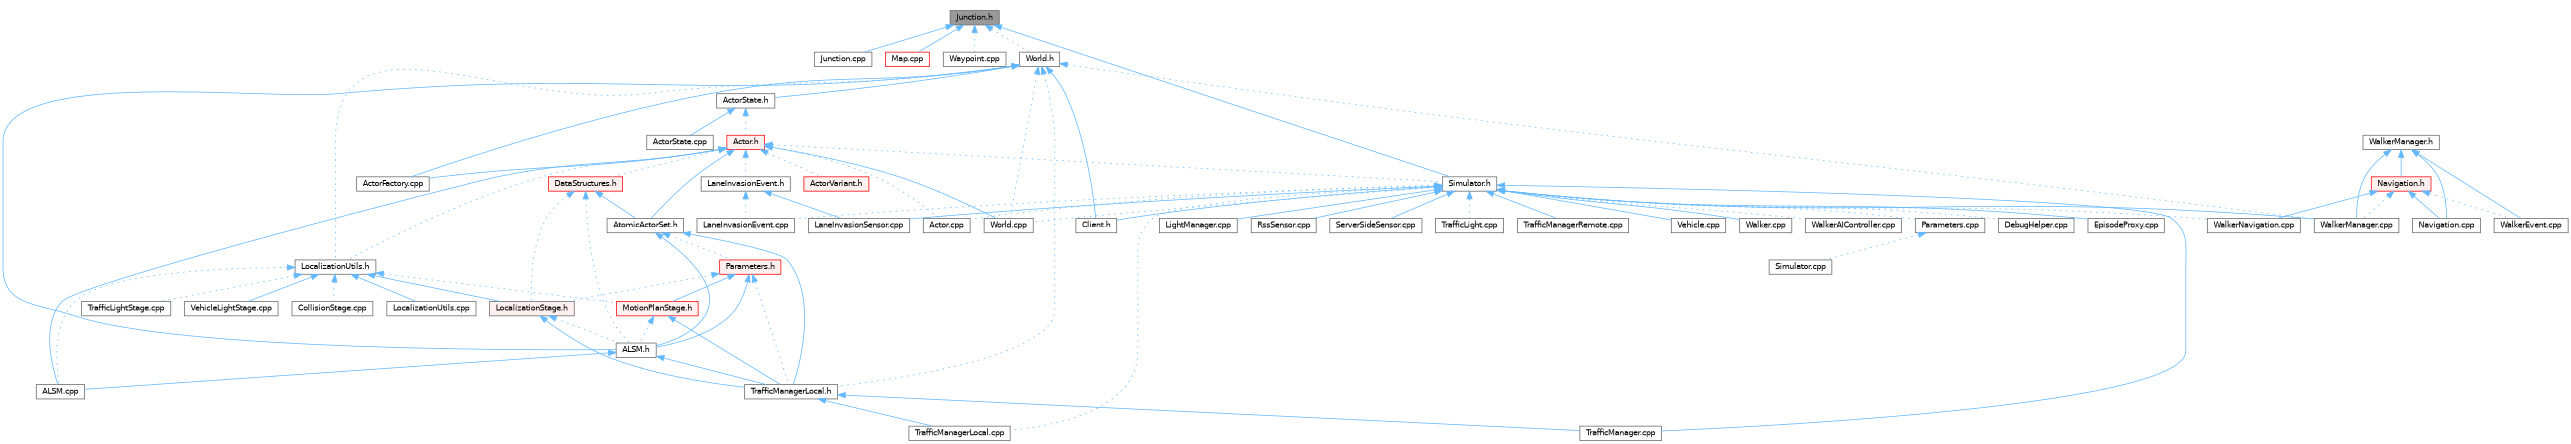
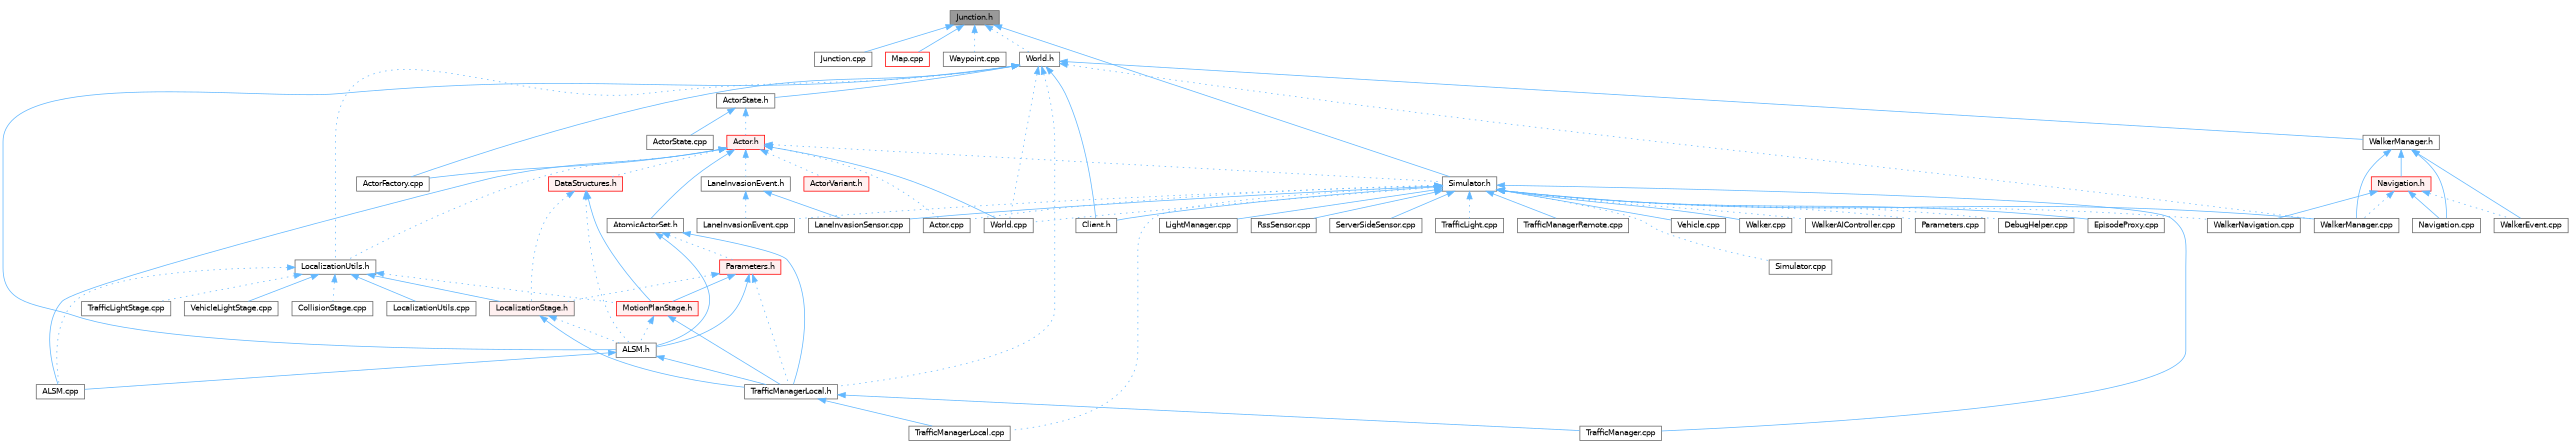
edge "WalkerManager.h" -> "World.h": added
edge "AtomicActorSet.h" -> "DataStructures.h": now "MotionPlanStage.h" -> "DataStructures.h"
edge "Simulator.cpp" -> "Parameters.cpp": now "Simulator.cpp" -> "Simulator.h"
